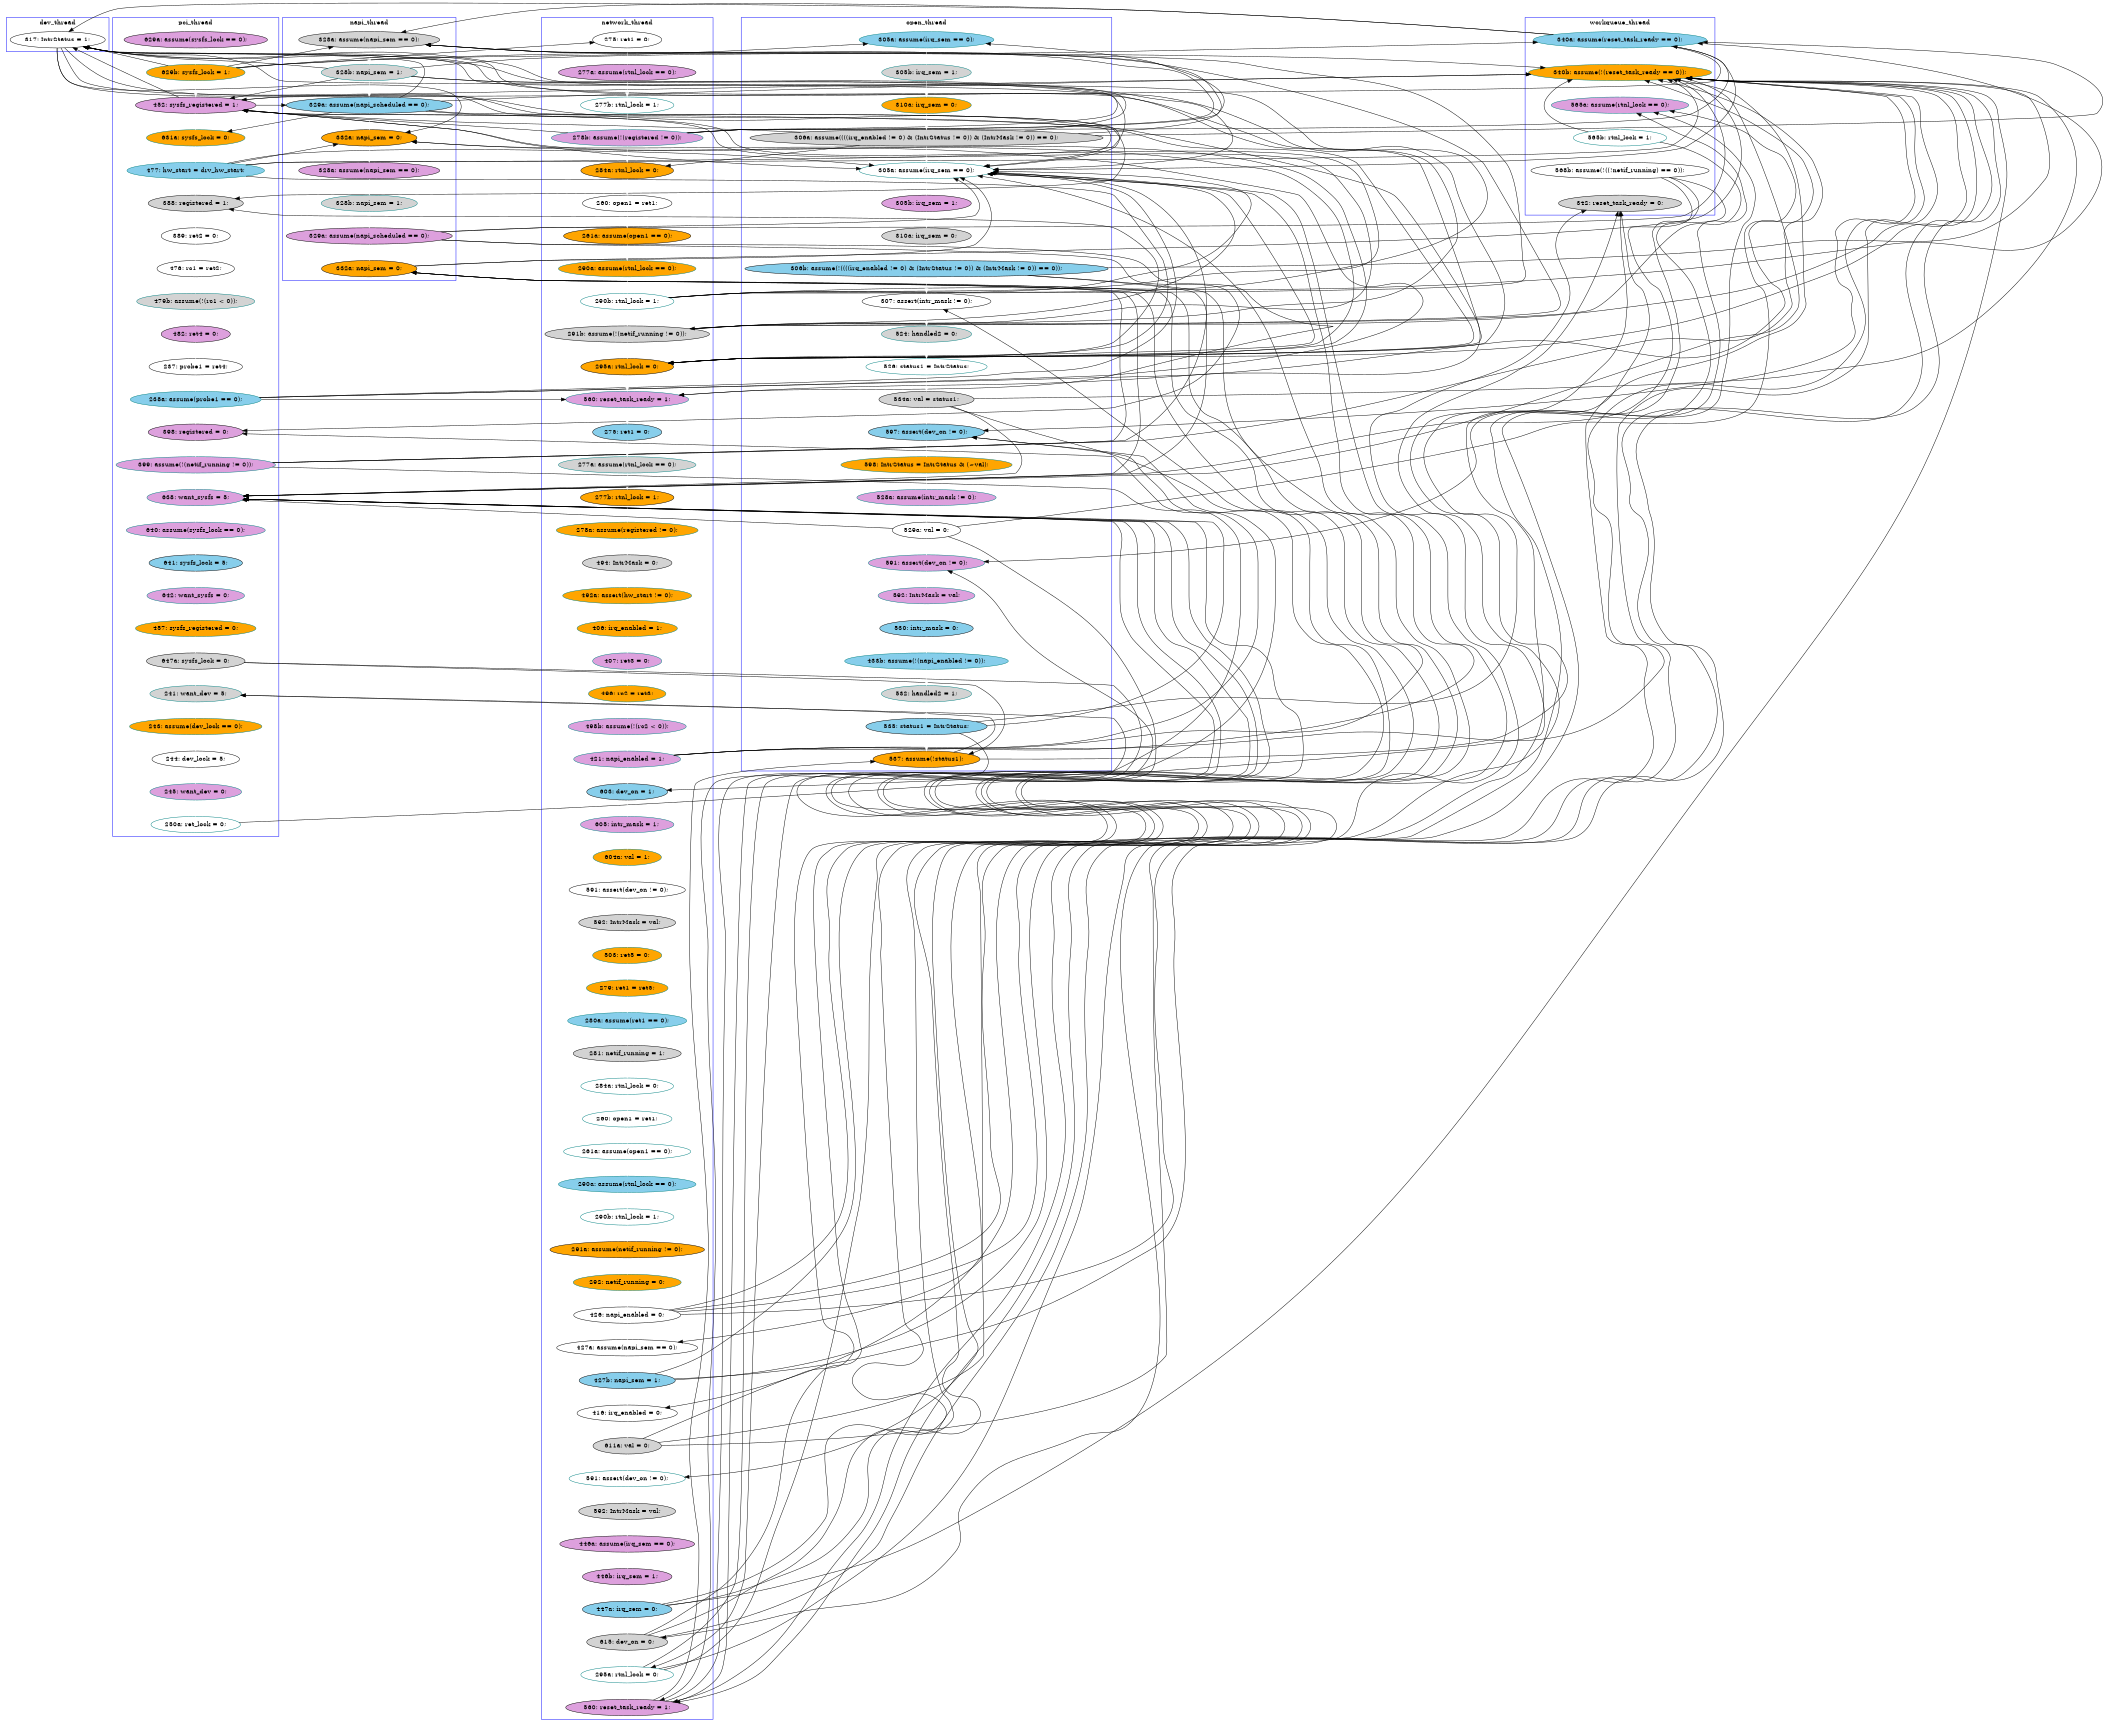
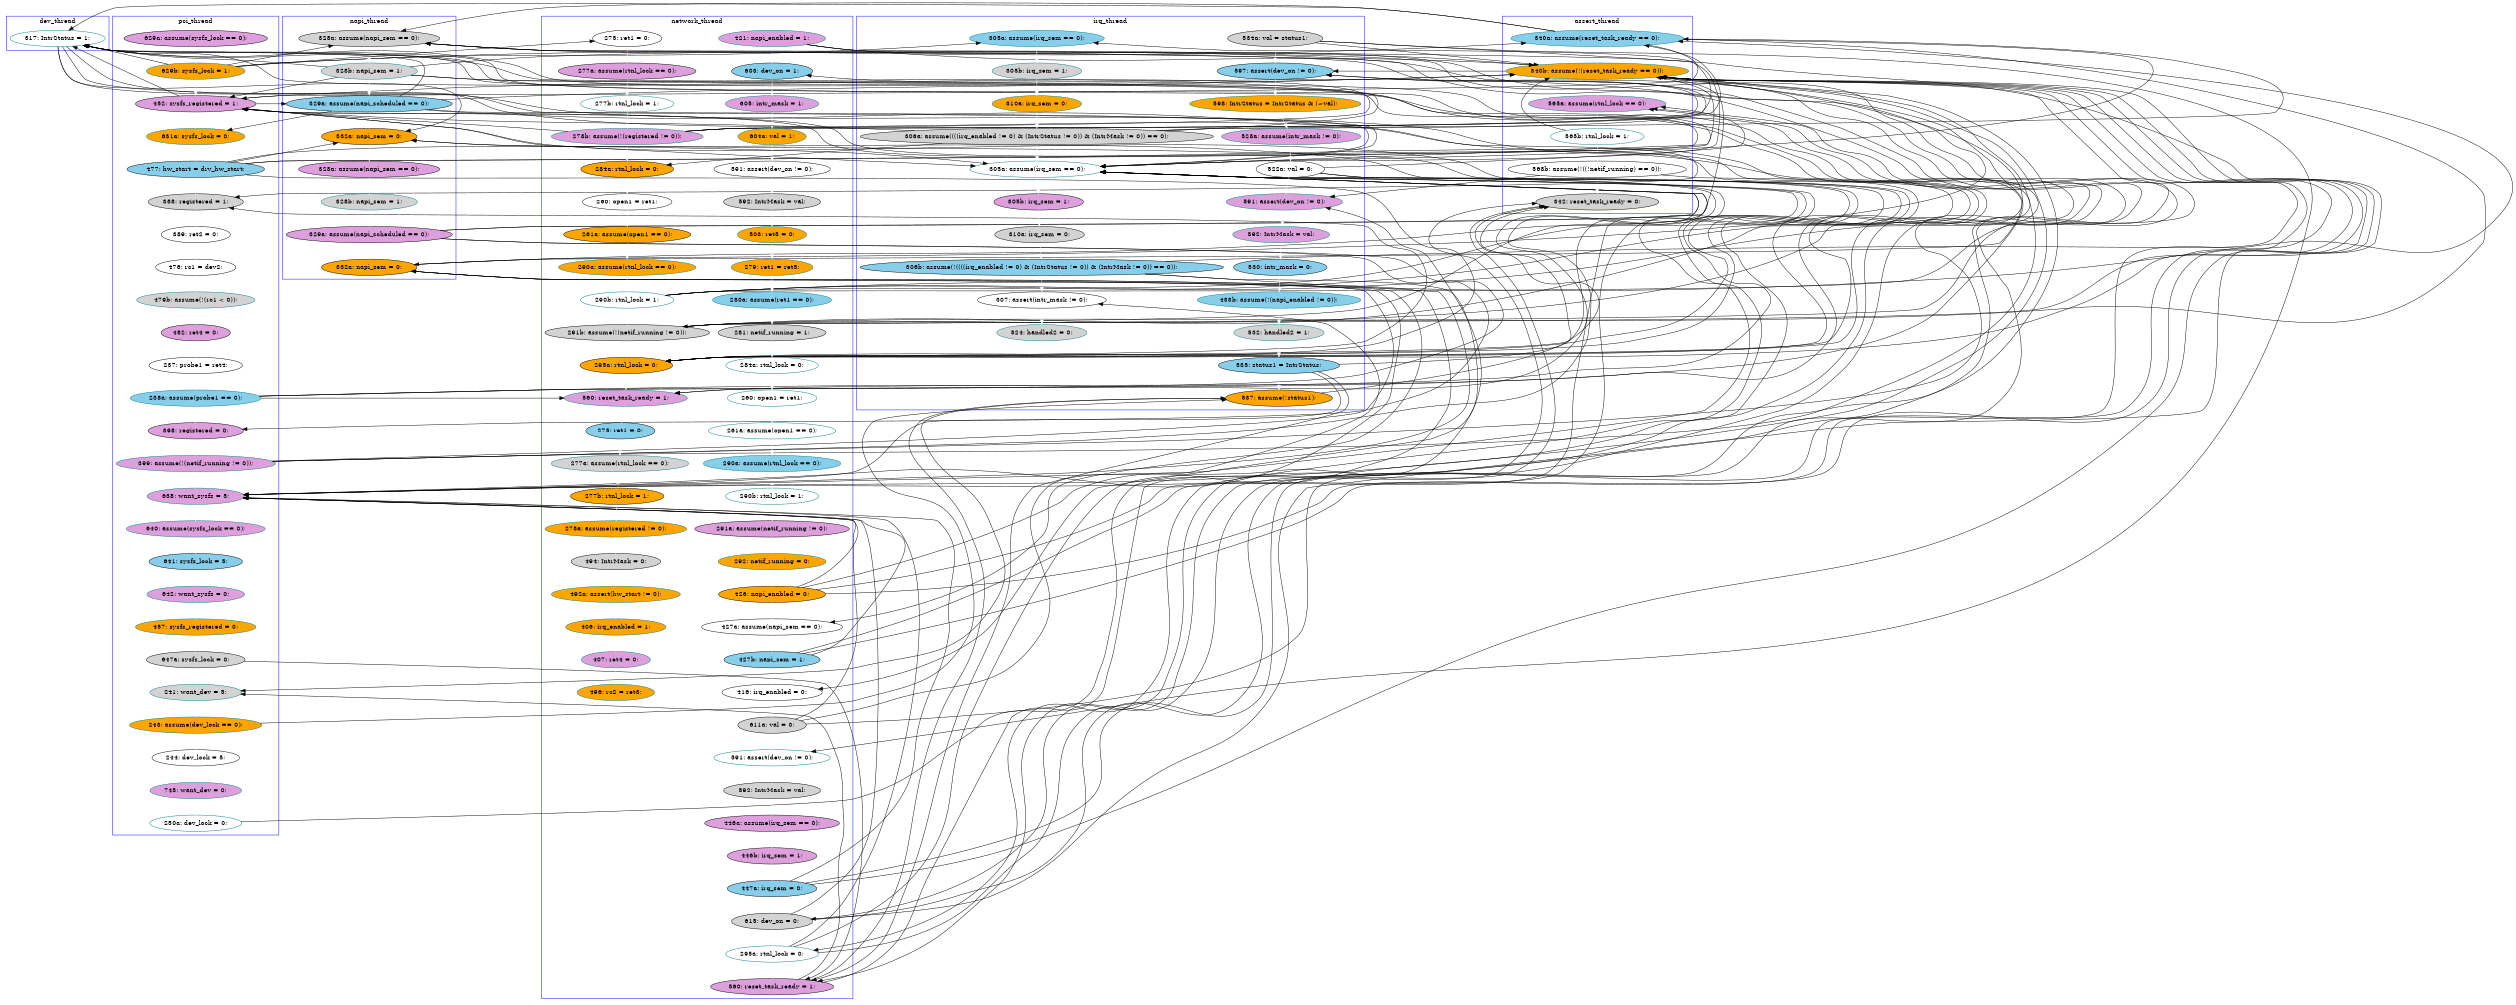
cluster "open_thread": label "open_thread" -> "irq_thread"
cluster "workqueue_thread": label "workqueue_thread" -> "assert_thread"
node "317: IntrStatus = 1;": color black -> teal
node "477: hw_start = drv_hw_start;": color teal -> black
node "476: rc1 = ret2;": label "476: rc1 = ret2;" -> "476: rc1 = dev2;"
edge "565b: rtnl_lock = 1;" -> "291b: assume(!(netif_running != 0));": now "340a: assume(reset_task_ready == 0);" -> "291b: assume(!(netif_running != 0));"
node "526: status1 = IntrStatus;": removed
edge "568b: assume(!((!netif_running) == 0));" -> "638: want_sysfs = 5;": removed
edge "421: napi_enabled = 1;" -> "398: registered = 0;": removed
node "529a: val = 0;": label "529a: val = 0;" -> "522a: val = 0;"
node "407: ret3 = 0;": label "407: ret3 = 0;" -> "407: ret4 = 0;"
edge "647a: sysfs_lock = 0;" -> "537: assume(!status1);": now "243: assume(dev_lock == 0);" -> "537: assume(!status1);"
node "498b: assume(!(rc2 < 0));": removed
node "245: want_dev = 0;": label "245: want_dev = 0;" -> "745: want_dev = 0;"
node "250a: ret_lock = 0;": label "250a: ret_lock = 0;" -> "250a: dev_lock = 0;"
node "291a: assume(netif_running != 0);": fillcolor orange -> plum
node "426: napi_enabled = 0;": fillcolor white -> orange
